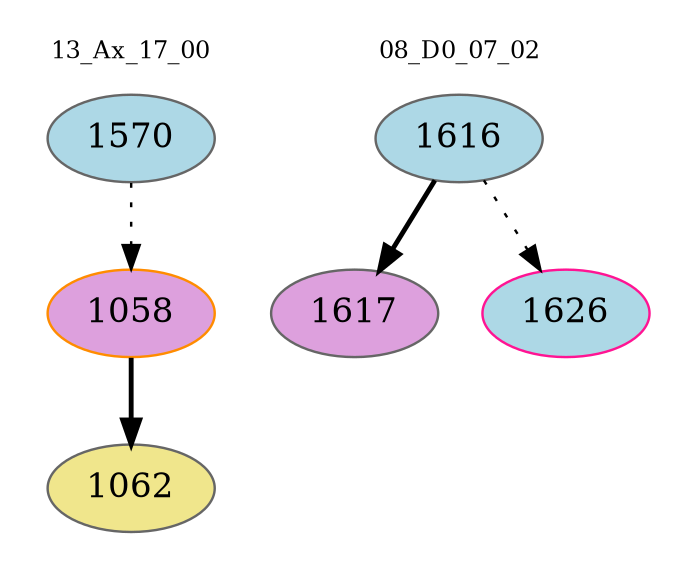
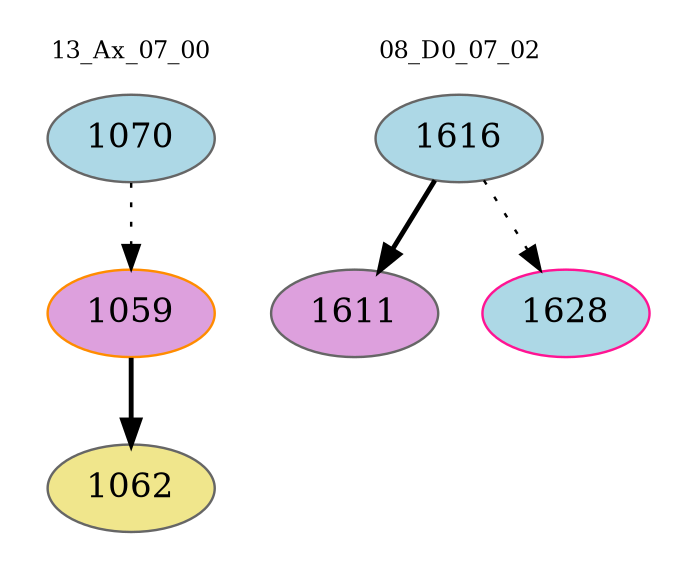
cluster "13_Ax_17_00": label "13_Ax_17_00" -> "13_Ax_07_00"
node "1570": label "1570" -> "1070"
node "1058": label "1058" -> "1059"
node "1617": label "1617" -> "1611"
node "1626": label "1626" -> "1628"
